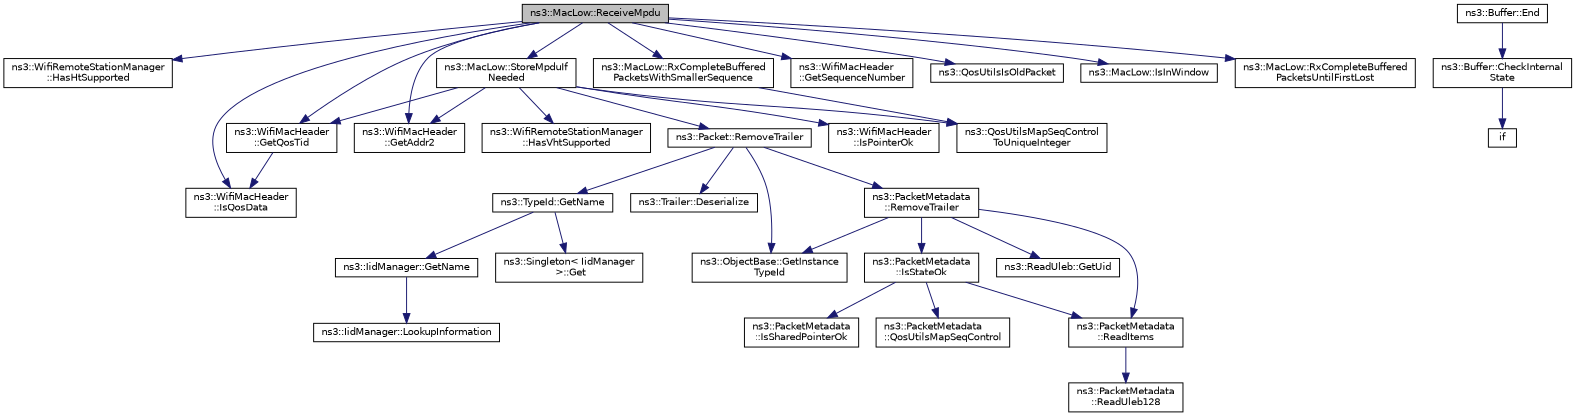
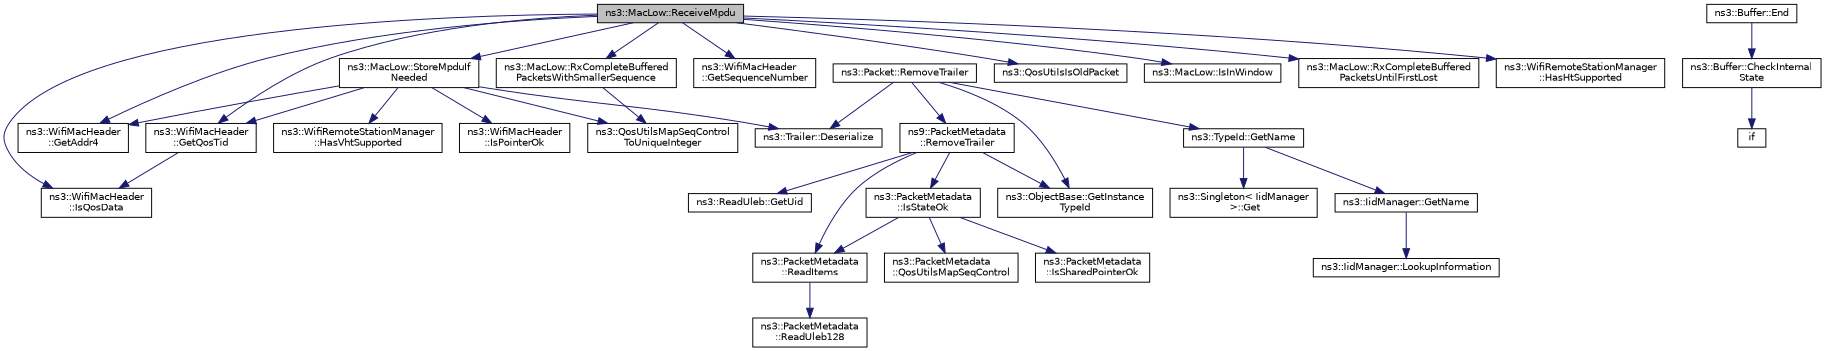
edge "ns3::MacLow::StoreMpduIf Needed" -> "ns3::Packet::RemoveTrailer": now "ns3::MacLow::StoreMpduIf Needed" -> "ns3::Trailer::Deserialize"
node "ns3::WifiMacHeader ::GetAddr2": label "ns3::WifiMacHeader ::GetAddr2" -> "ns3::WifiMacHeader ::GetAddr4"
node "ns3::PacketMetadata ::RemoveTrailer": label "ns3::PacketMetadata ::RemoveTrailer" -> "ns9::PacketMetadata ::RemoveTrailer"
